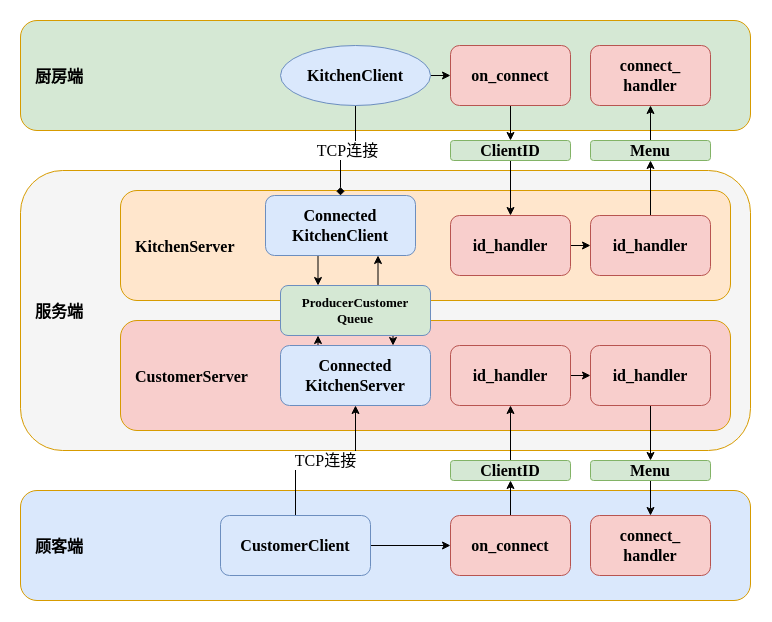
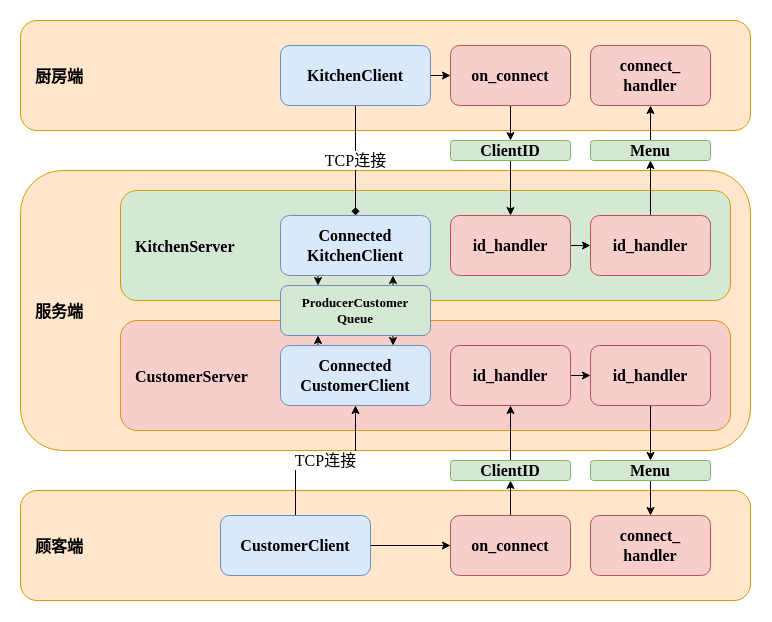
node "KitchenClient": shape ellipse -> rounded rectangle
node "厨房端": fillcolor #d5e8d4 -> #ffe6cc
node "Connected KitchenClient": moved (341, 226) -> (356, 246)
node "KitchenServer": fillcolor #ffe6cc -> #d5e8d4
node "服务端": fillcolor #f5f5f5 -> #ffe6cc
node "Connected KitchenServer": label "Connected KitchenServer" -> "Connected CustomerClient"
node "顾客端": fillcolor #dae8fc -> #ffe6cc
